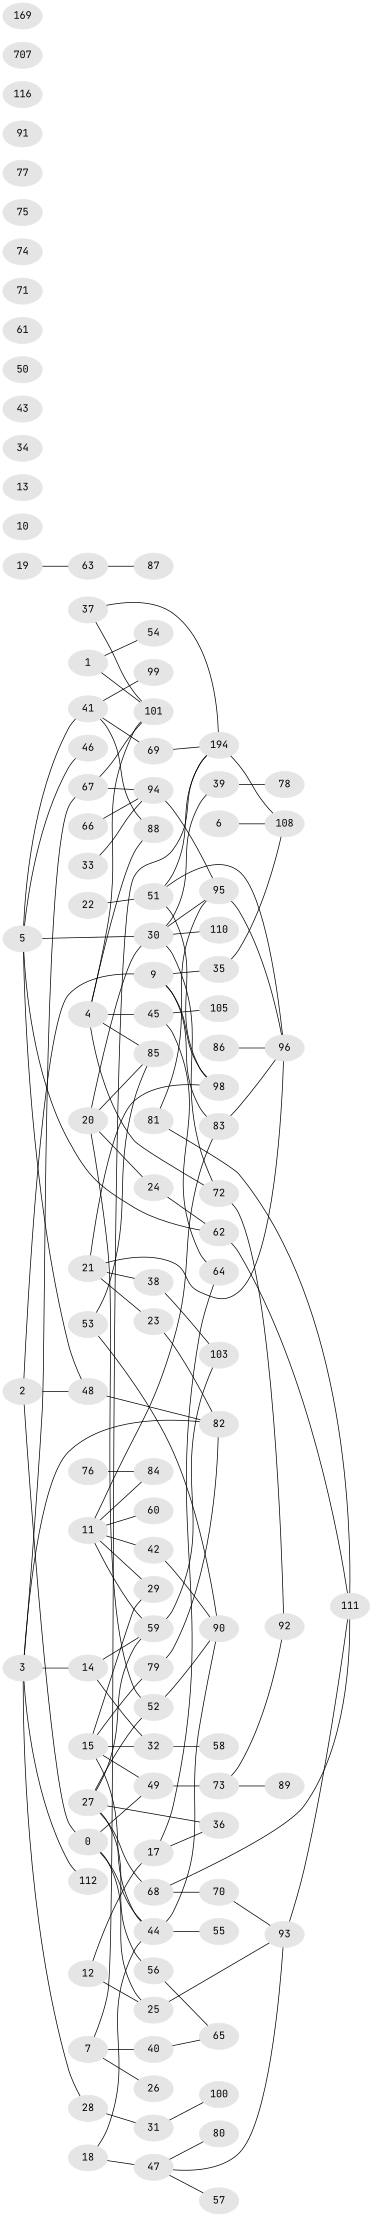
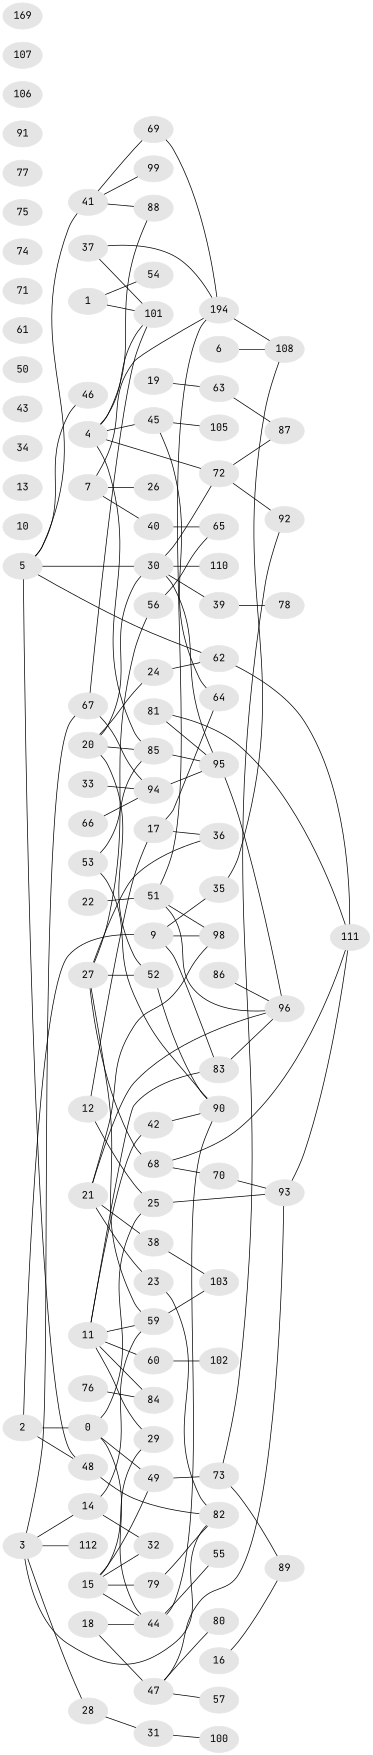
node "707": label "707" -> "107"
node "116": label "116" -> "106"
edge "87" -- "72": added
edge "85" -- "95": added
node "102": added
node "16": added
node "58": removed
